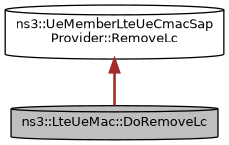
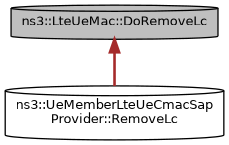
edge "ns3::LteUeMac::DoRemoveLc" -> "ns3::UeMemberLteUeCmacSap Provider::RemoveLc": reversed
